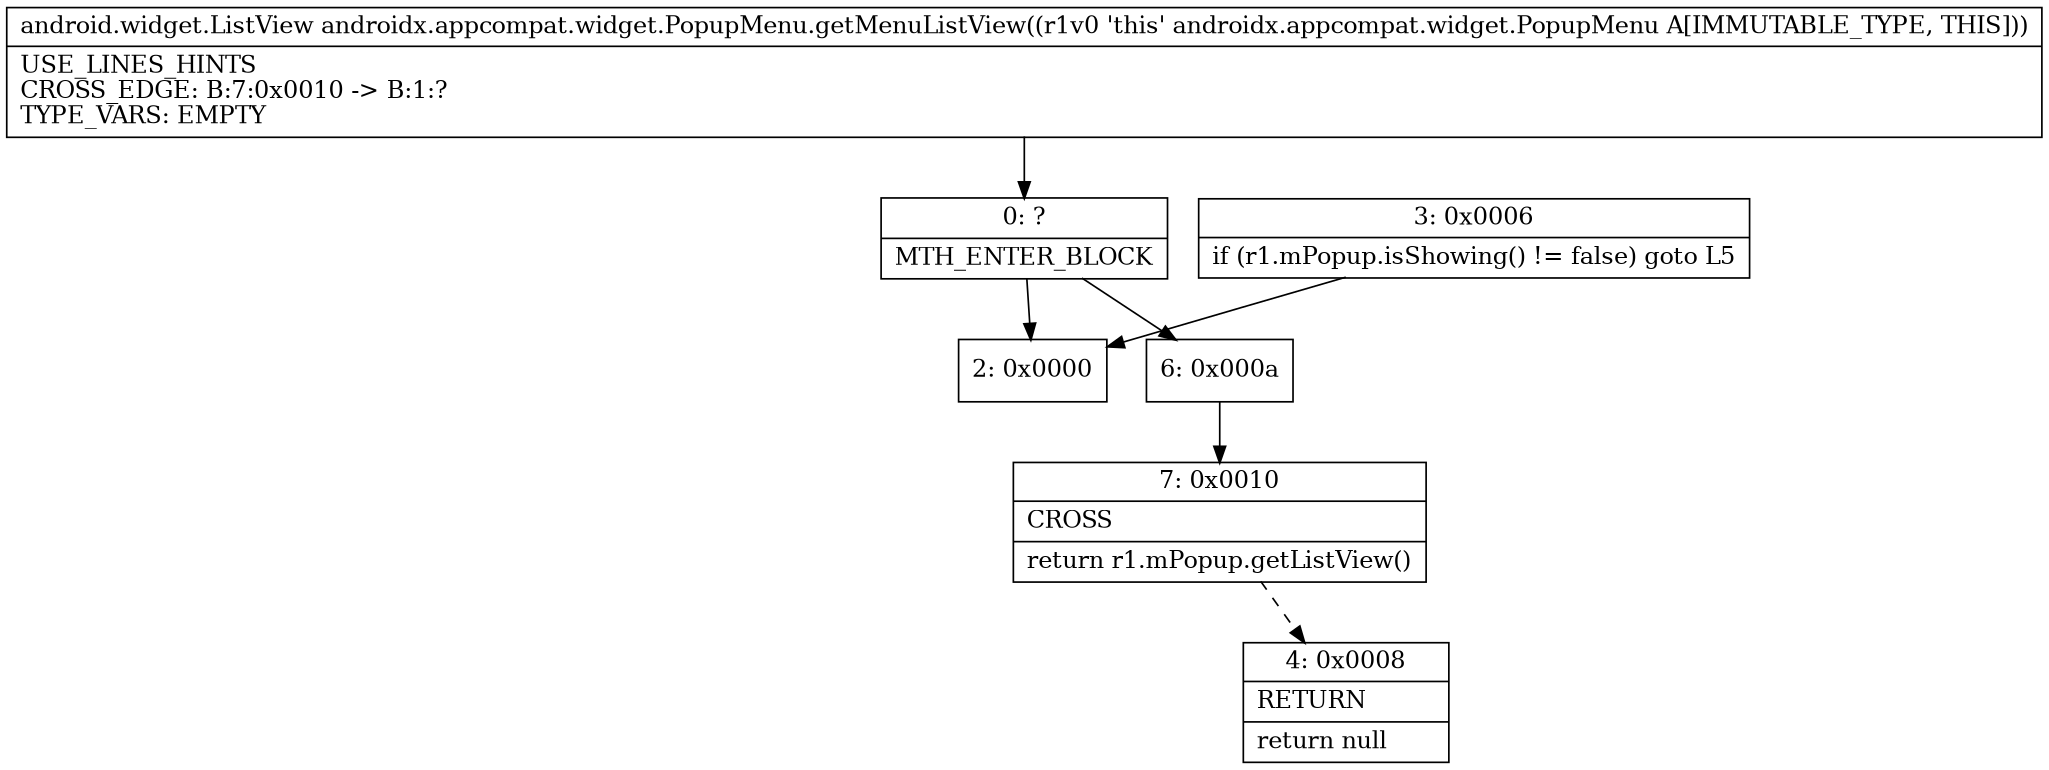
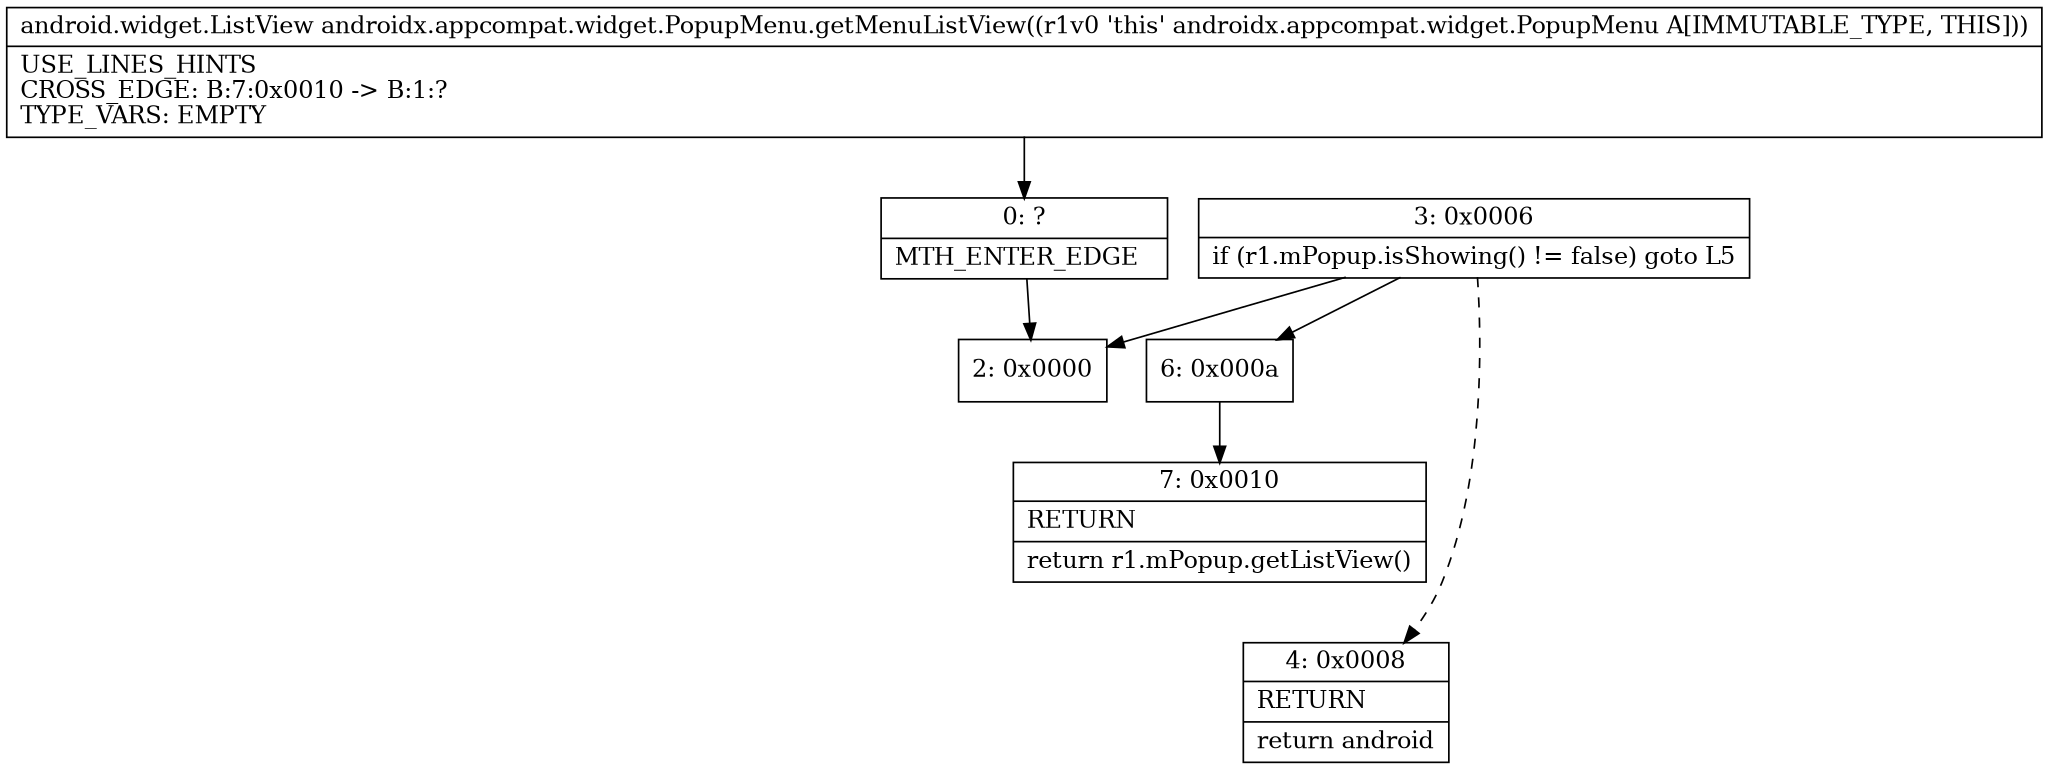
node "0: ?": text "MTH_ENTER_BLOCK" -> "MTH_ENTER_EDGE"
edge "0: ?" -> "6: 0x000a": now "3: 0x0006" -> "6: 0x000a"
node "7: 0x0010": text "CROSS" -> "RETURN"
edge "7: 0x0010" -> "4: 0x0008": now "3: 0x0006" -> "4: 0x0008"
node "4: 0x0008": text "return null" -> "return android"
